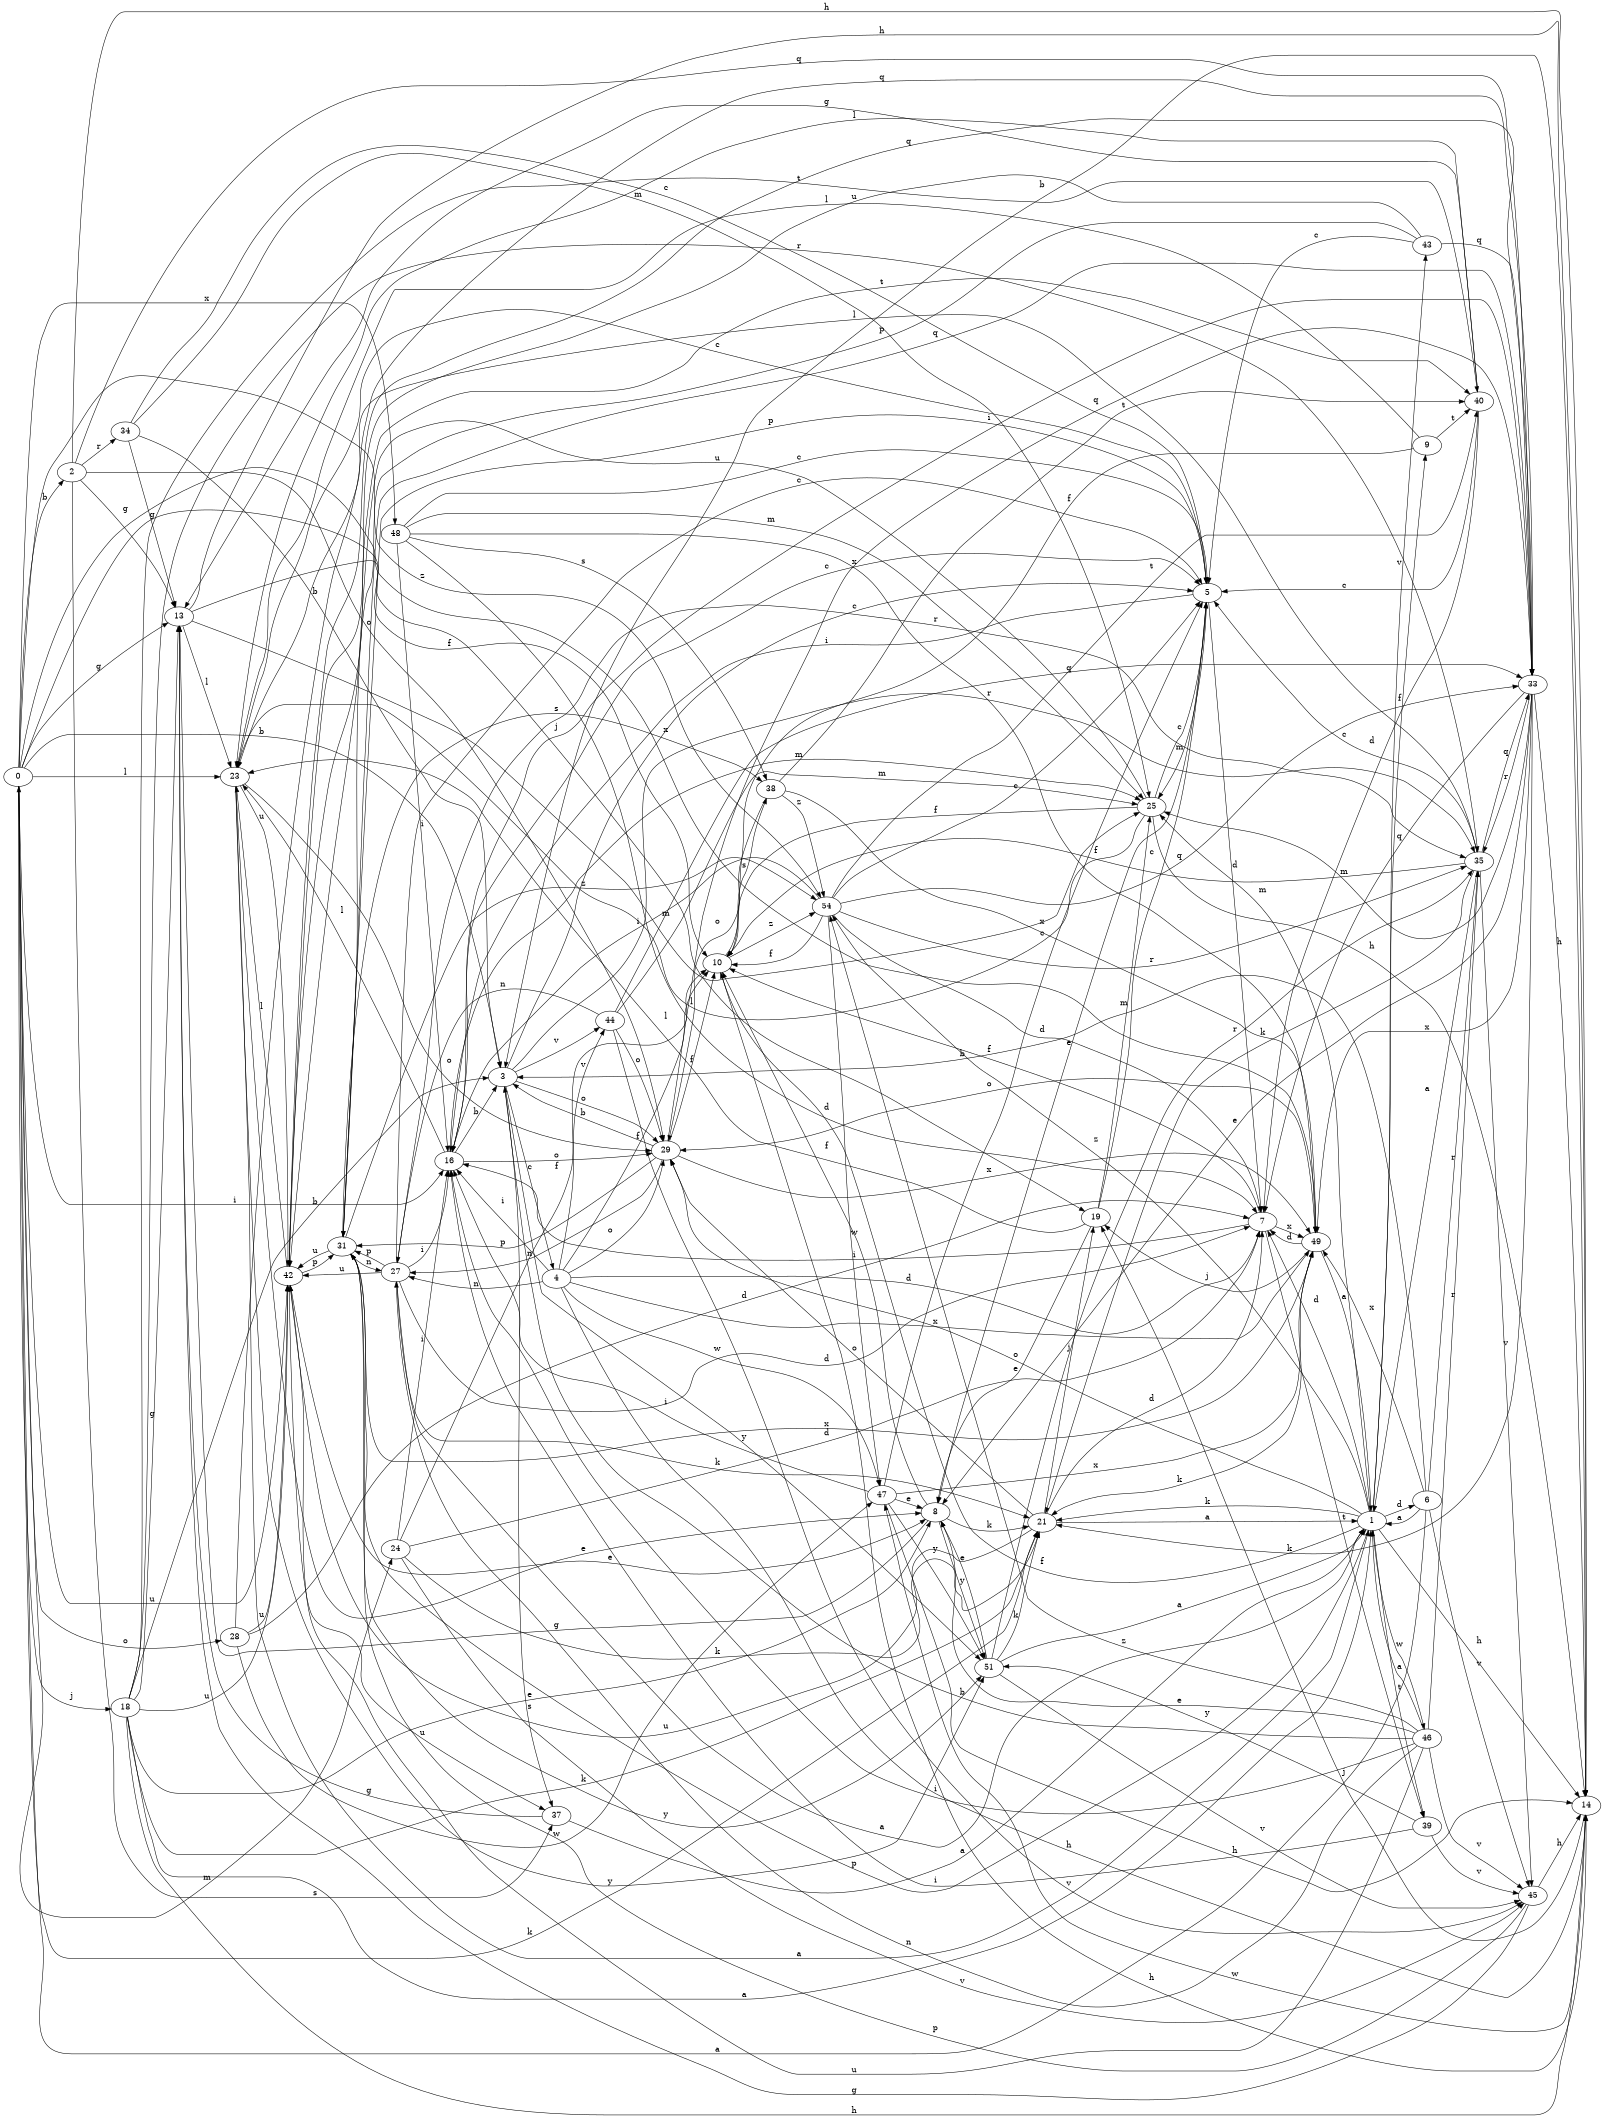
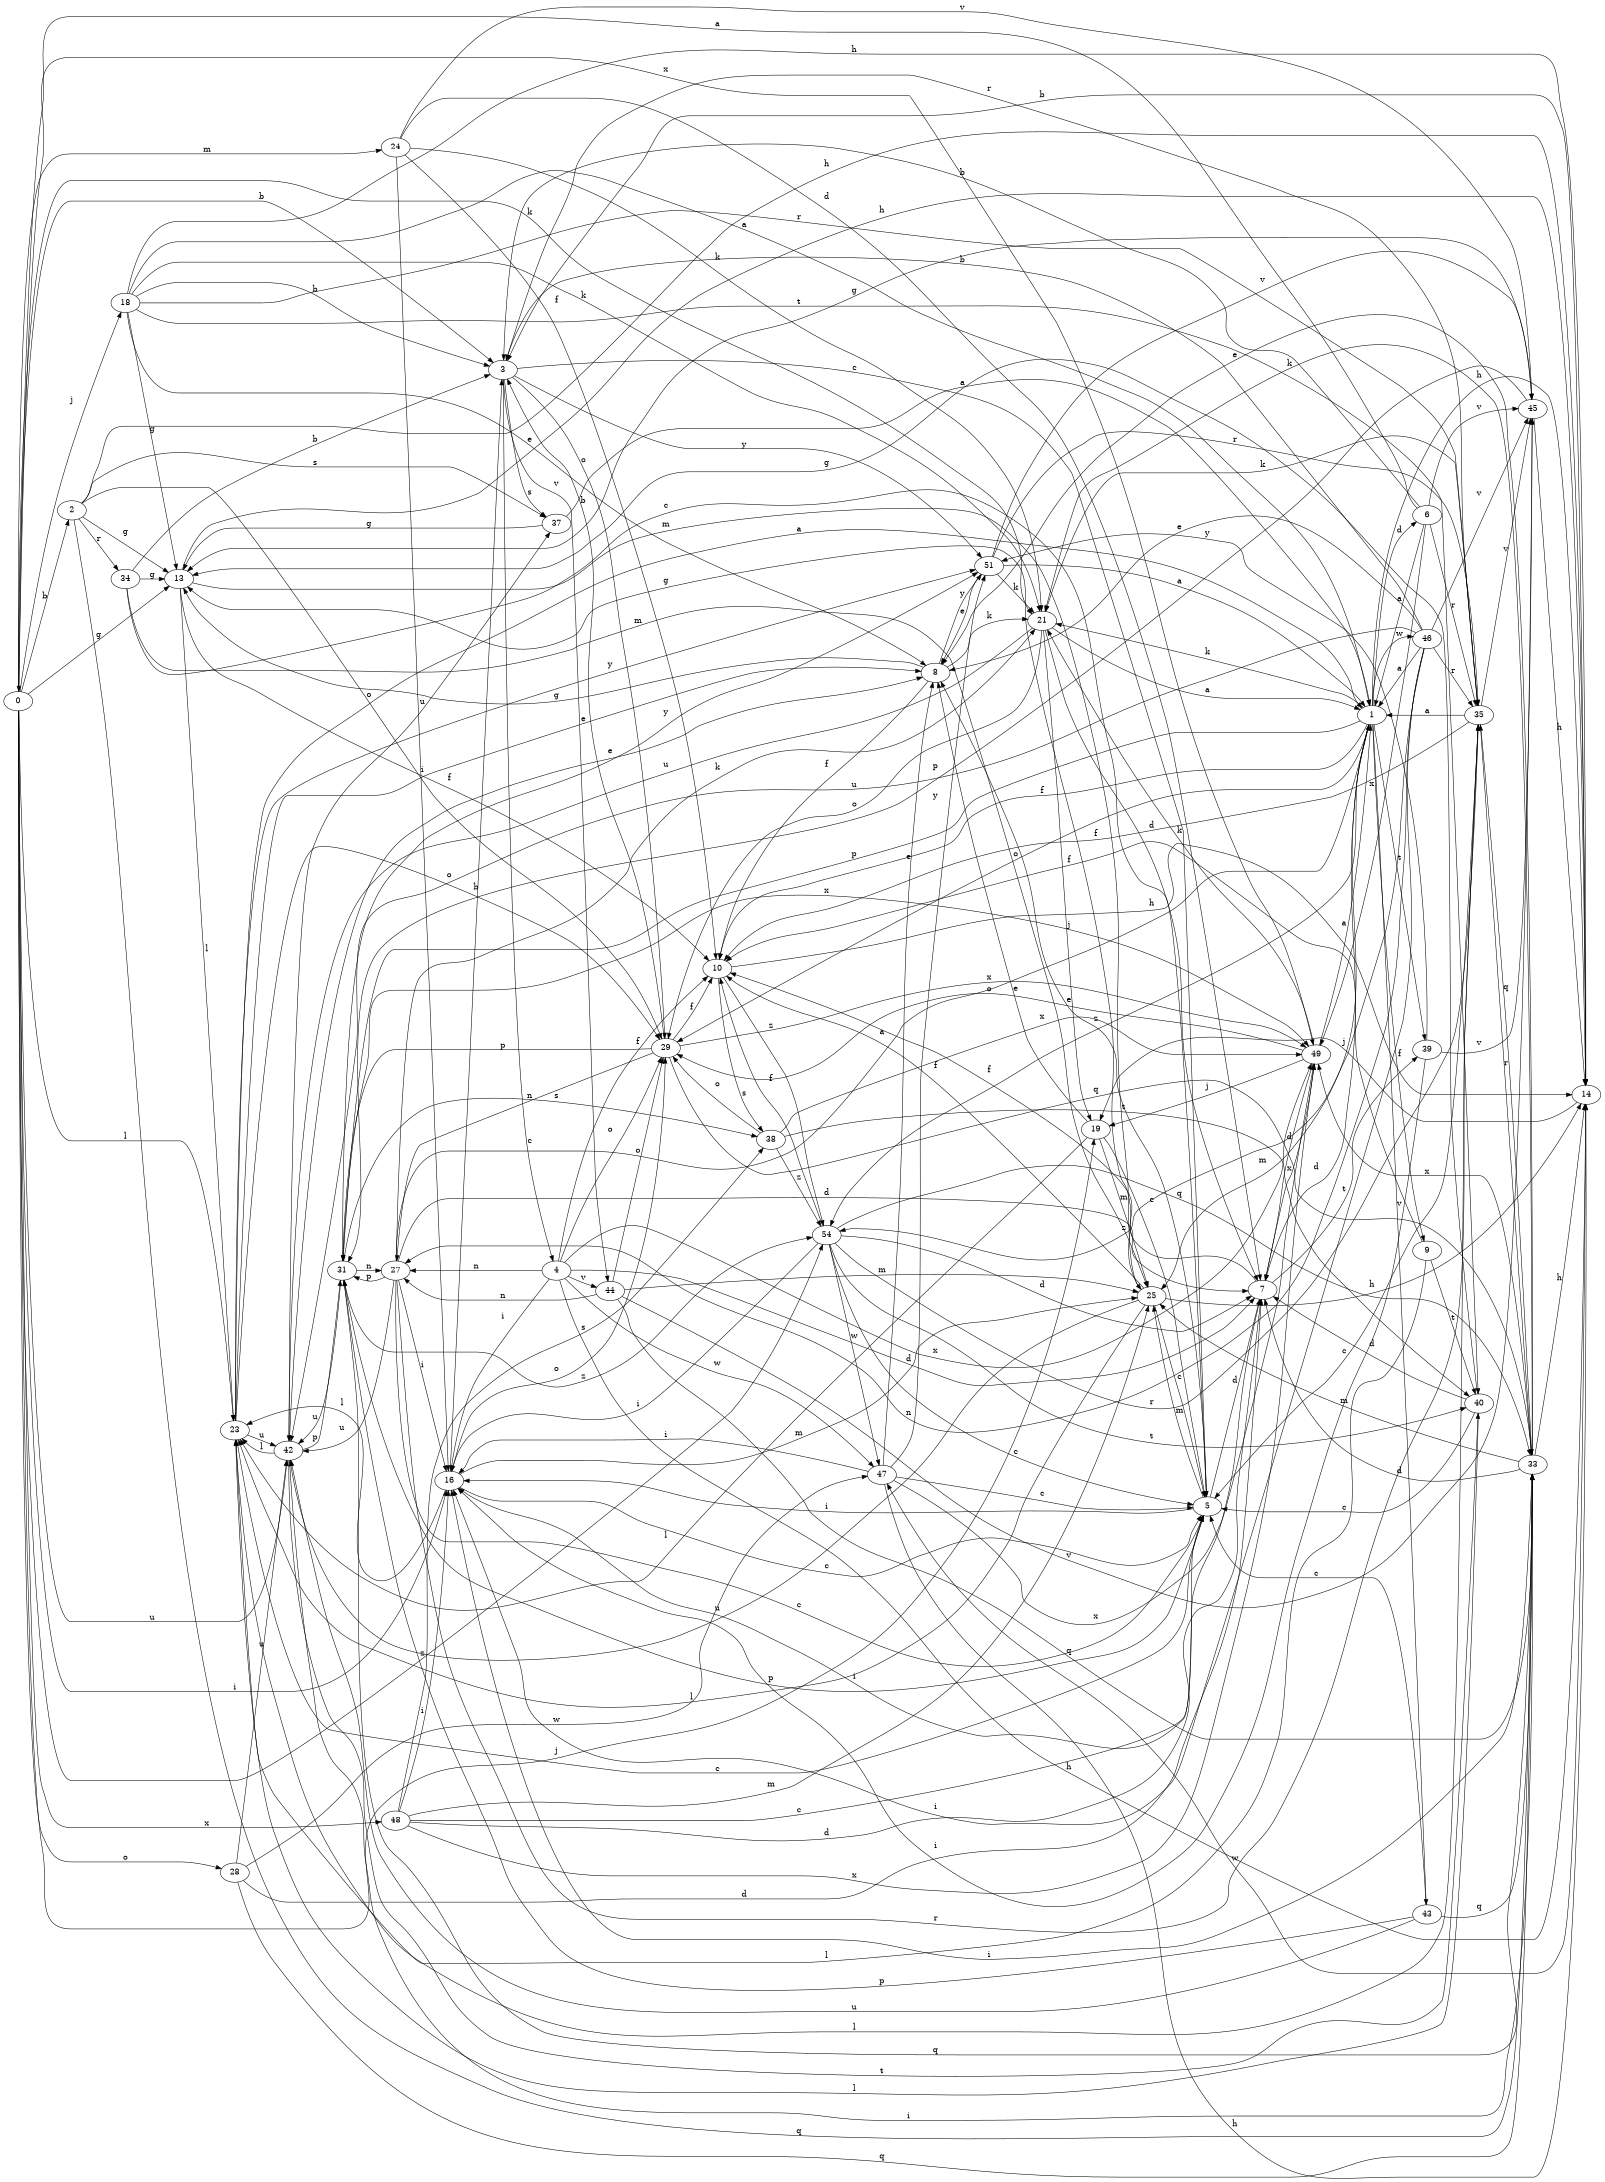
edge "42" -> "33": label "q" -> "i"
edge "25" -> "13": added, label "g"
edge "33" -> "7": label "q" -> "d"
edge "18" -> "42": removed, label "u"
